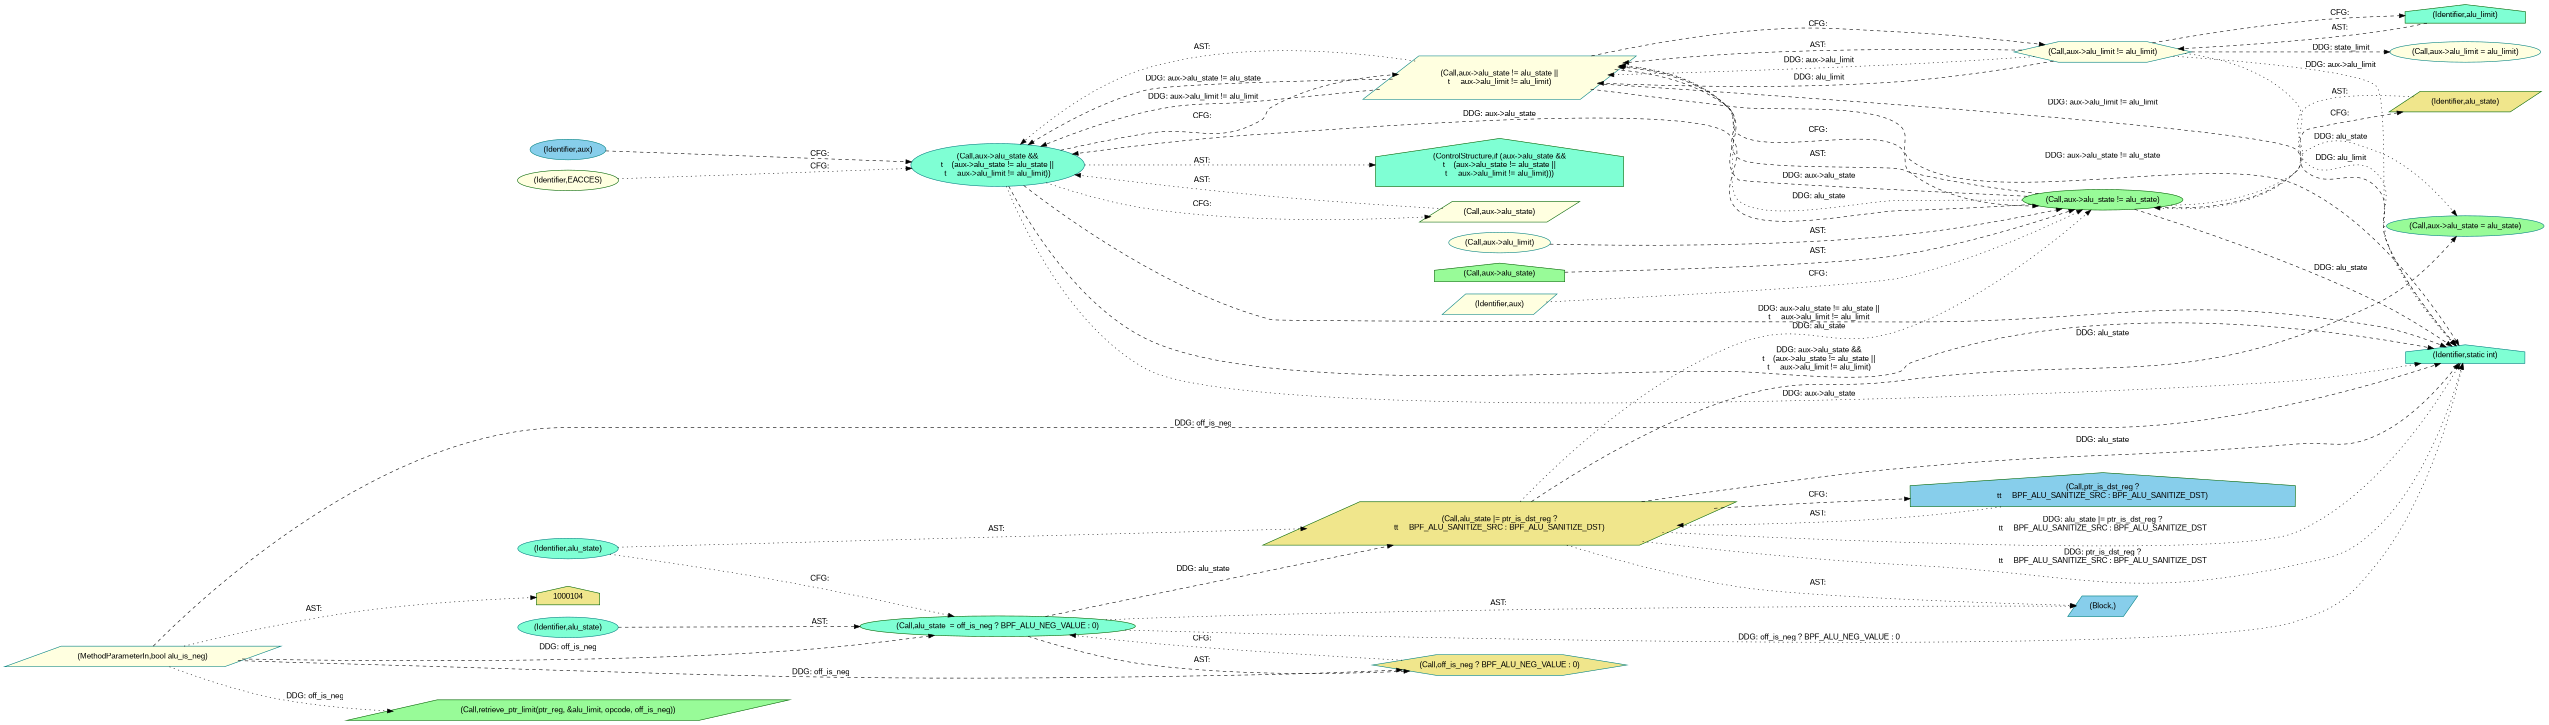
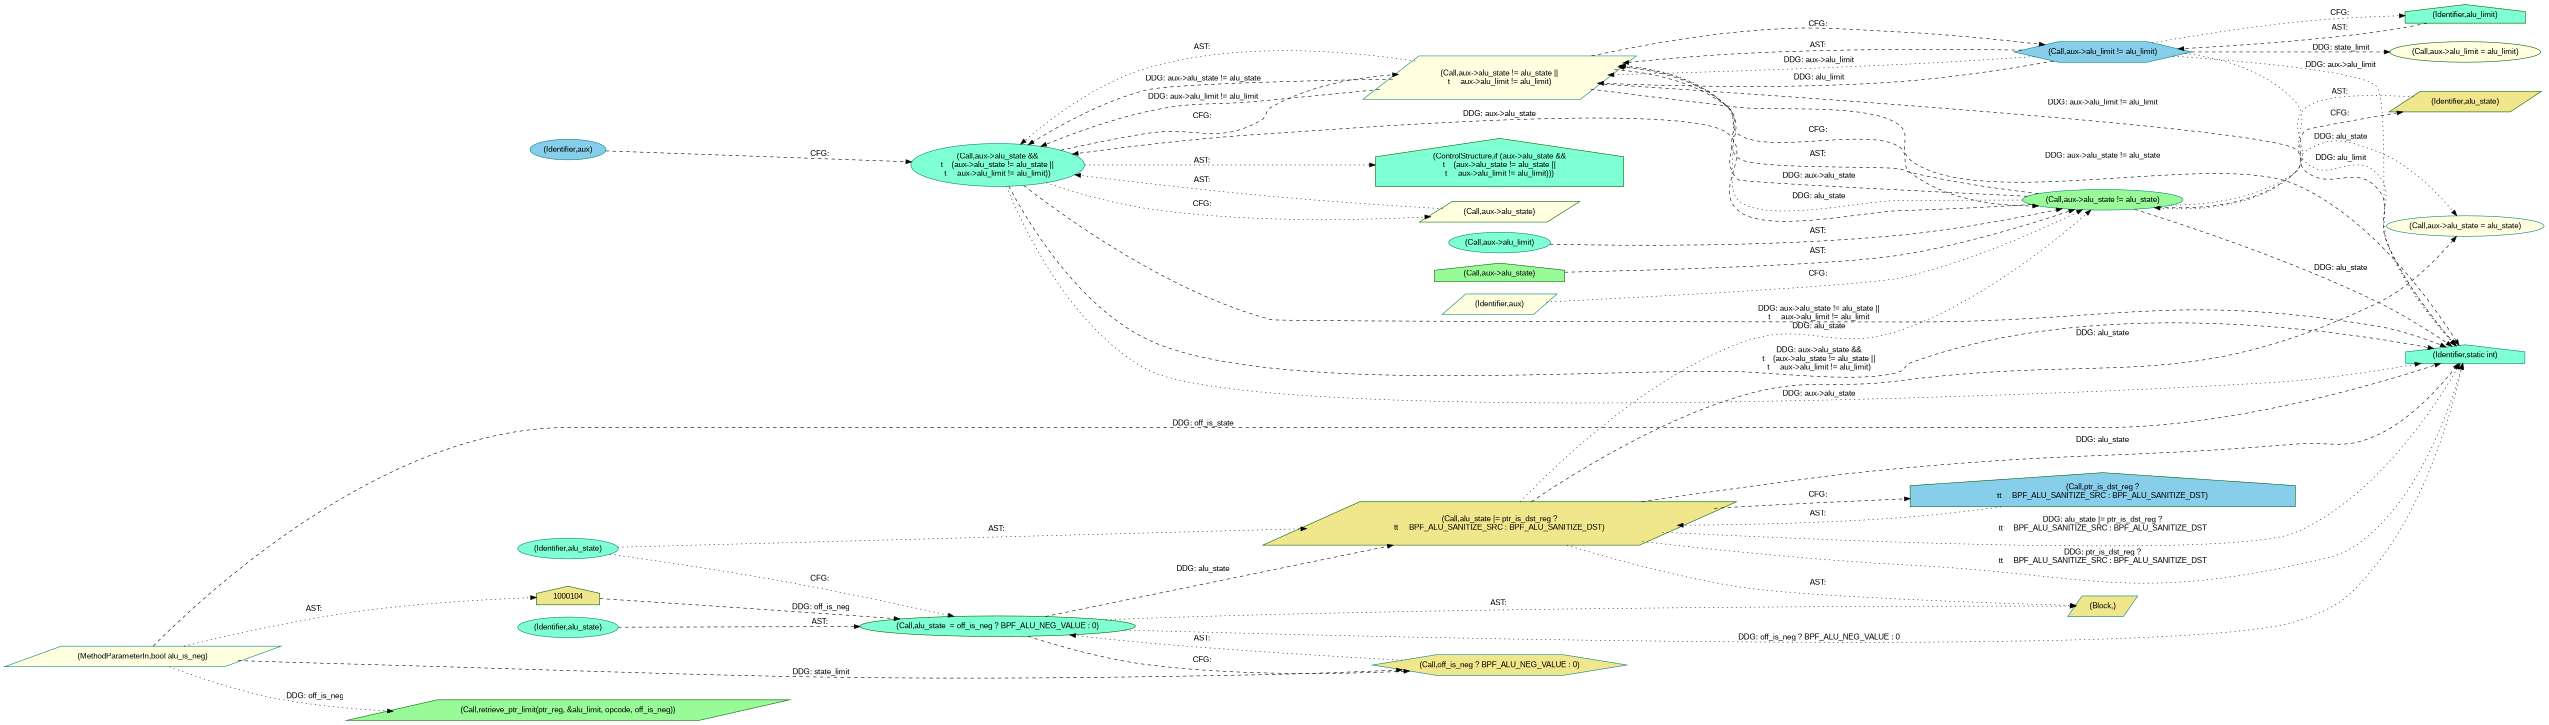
edge "(Call,aux->alu_limit != alu_limit)" -> "(Identifier,alu_limit)": style dashed -> dotted
node "(Call,aux->alu_limit != alu_limit)": fillcolor lightyellow -> skyblue
node "(Call,aux->alu_limit = alu_limit)": color teal -> darkgreen
node "(Identifier,EACCES)": removed
node "(Call,aux->alu_state != alu_state)": color darkgreen -> teal
node "(Call,aux->alu_state = alu_state)": fillcolor palegreen -> lightyellow
node "(Call,aux->alu_limit)": fillcolor lightyellow -> aquamarine
edge "(MethodParameterIn,bool alu_is_neg)" -> "(Identifier,static int)": label "DDG: off_is_neg" -> "DDG: off_is_state"
node "(Block,)": fillcolor skyblue -> khaki
edge "(Call,off_is_neg ? BPF_ALU_NEG_VALUE : 0)" -> "(Call,alu_state  = off_is_neg ? BPF_ALU_NEG_VALUE : 0)": label "CFG: " -> "AST: "
edge "(MethodParameterIn,bool alu_is_neg)" -> "(Call,alu_state  = off_is_neg ? BPF_ALU_NEG_VALUE : 0)": now "1000104" -> "(Call,alu_state  = off_is_neg ? BPF_ALU_NEG_VALUE : 0)"
edge "(Call,alu_state  = off_is_neg ? BPF_ALU_NEG_VALUE : 0)" -> "(Call,off_is_neg ? BPF_ALU_NEG_VALUE : 0)": label "AST: " -> "CFG: "
edge "(MethodParameterIn,bool alu_is_neg)" -> "(Call,off_is_neg ? BPF_ALU_NEG_VALUE : 0)": label "DDG: off_is_neg" -> "DDG: state_limit"
